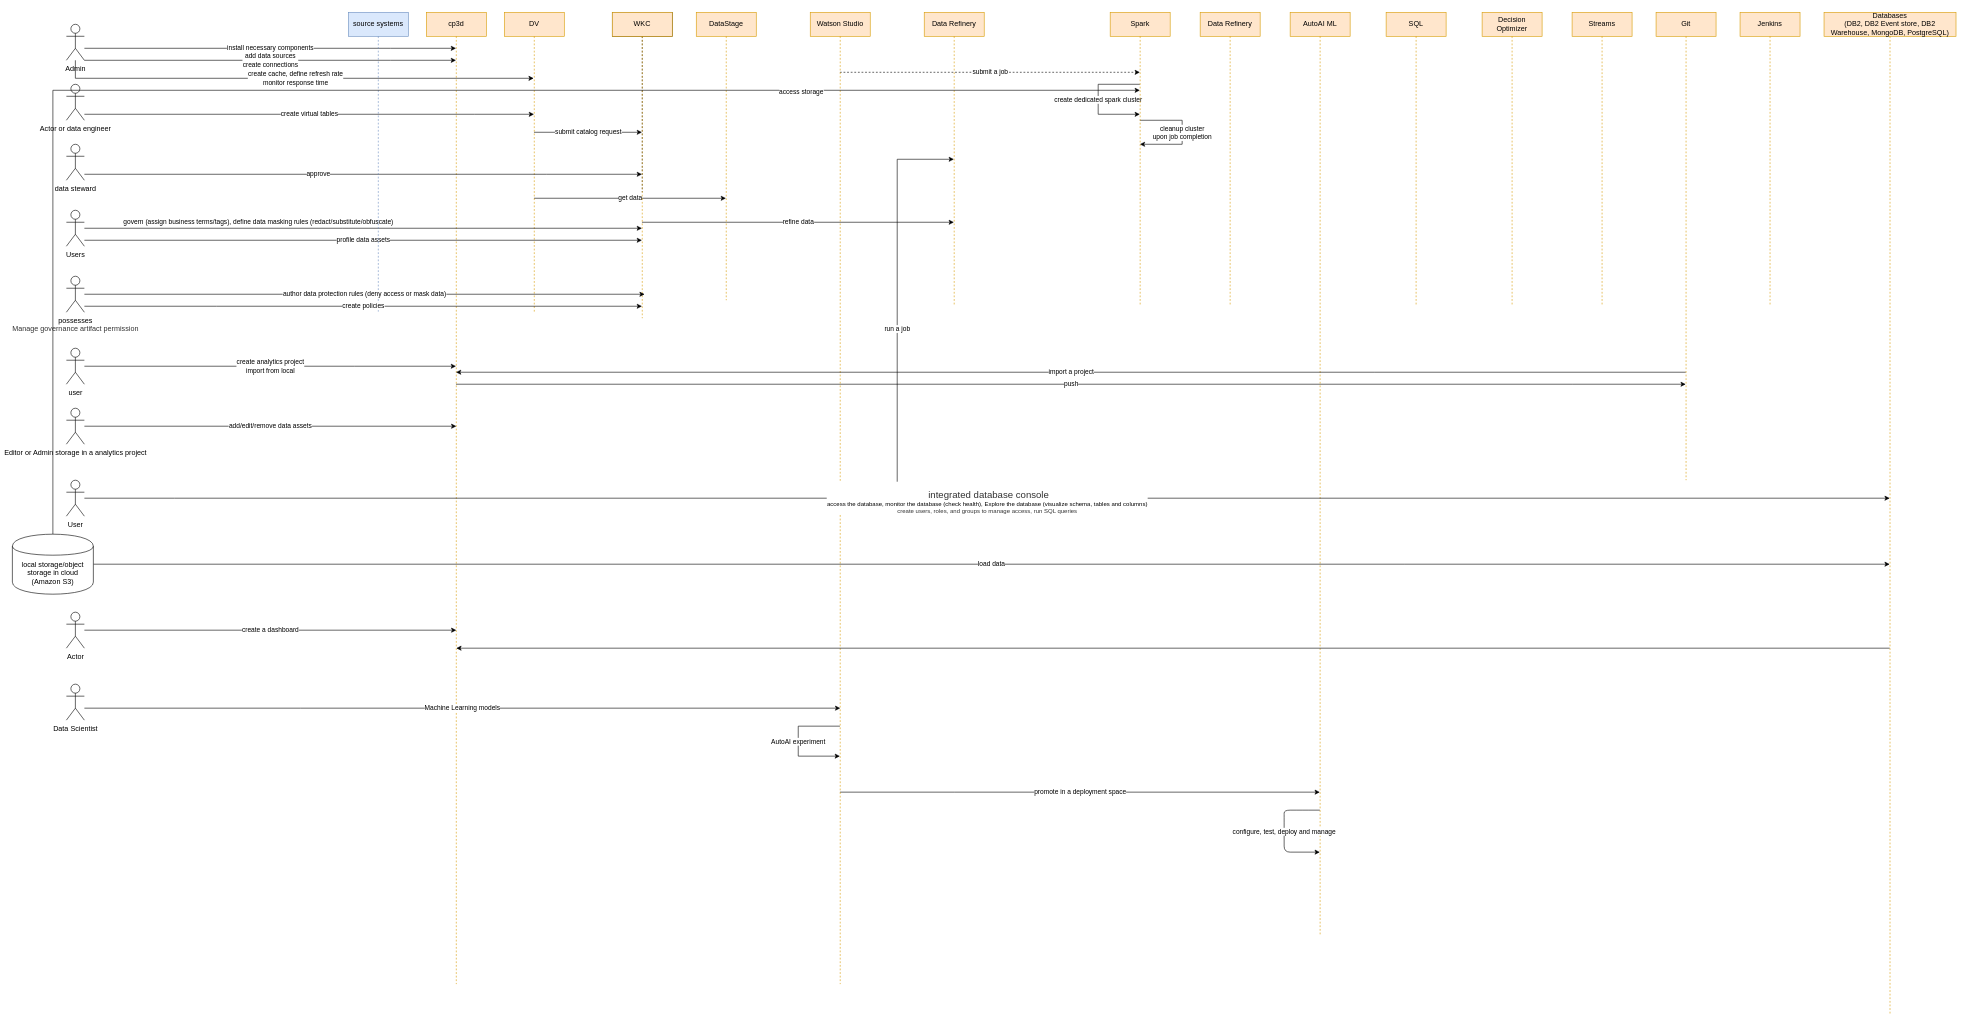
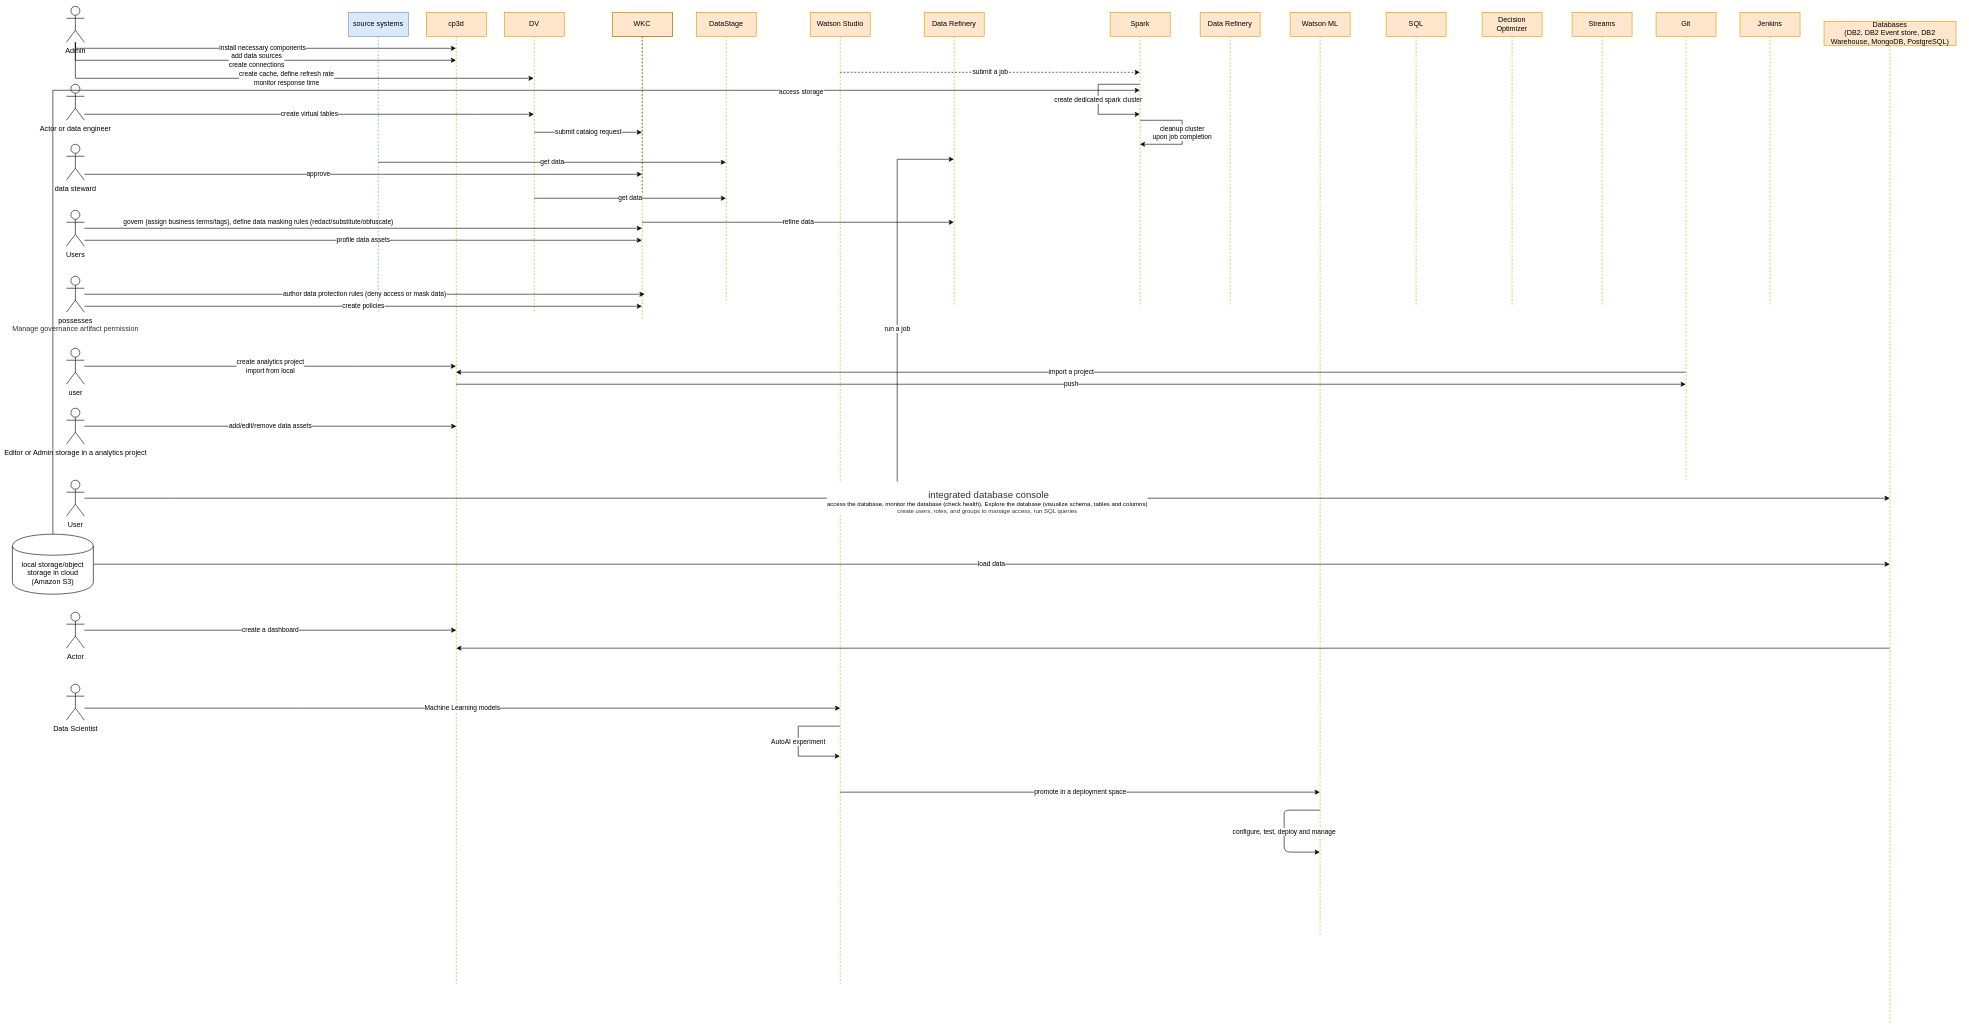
node "AutoAI ML": label "AutoAI ML" -> "Watson ML"
node "Admin": moved (75, 42) -> (75, 24)
edge "source systems" -> "DataStage": added, label "get data"
node "Databases (DB2, DB2 Event store, DB2 Warehouse, MongoDB, PostgreSQL)": moved (1890, 513) -> (1890, 522)
